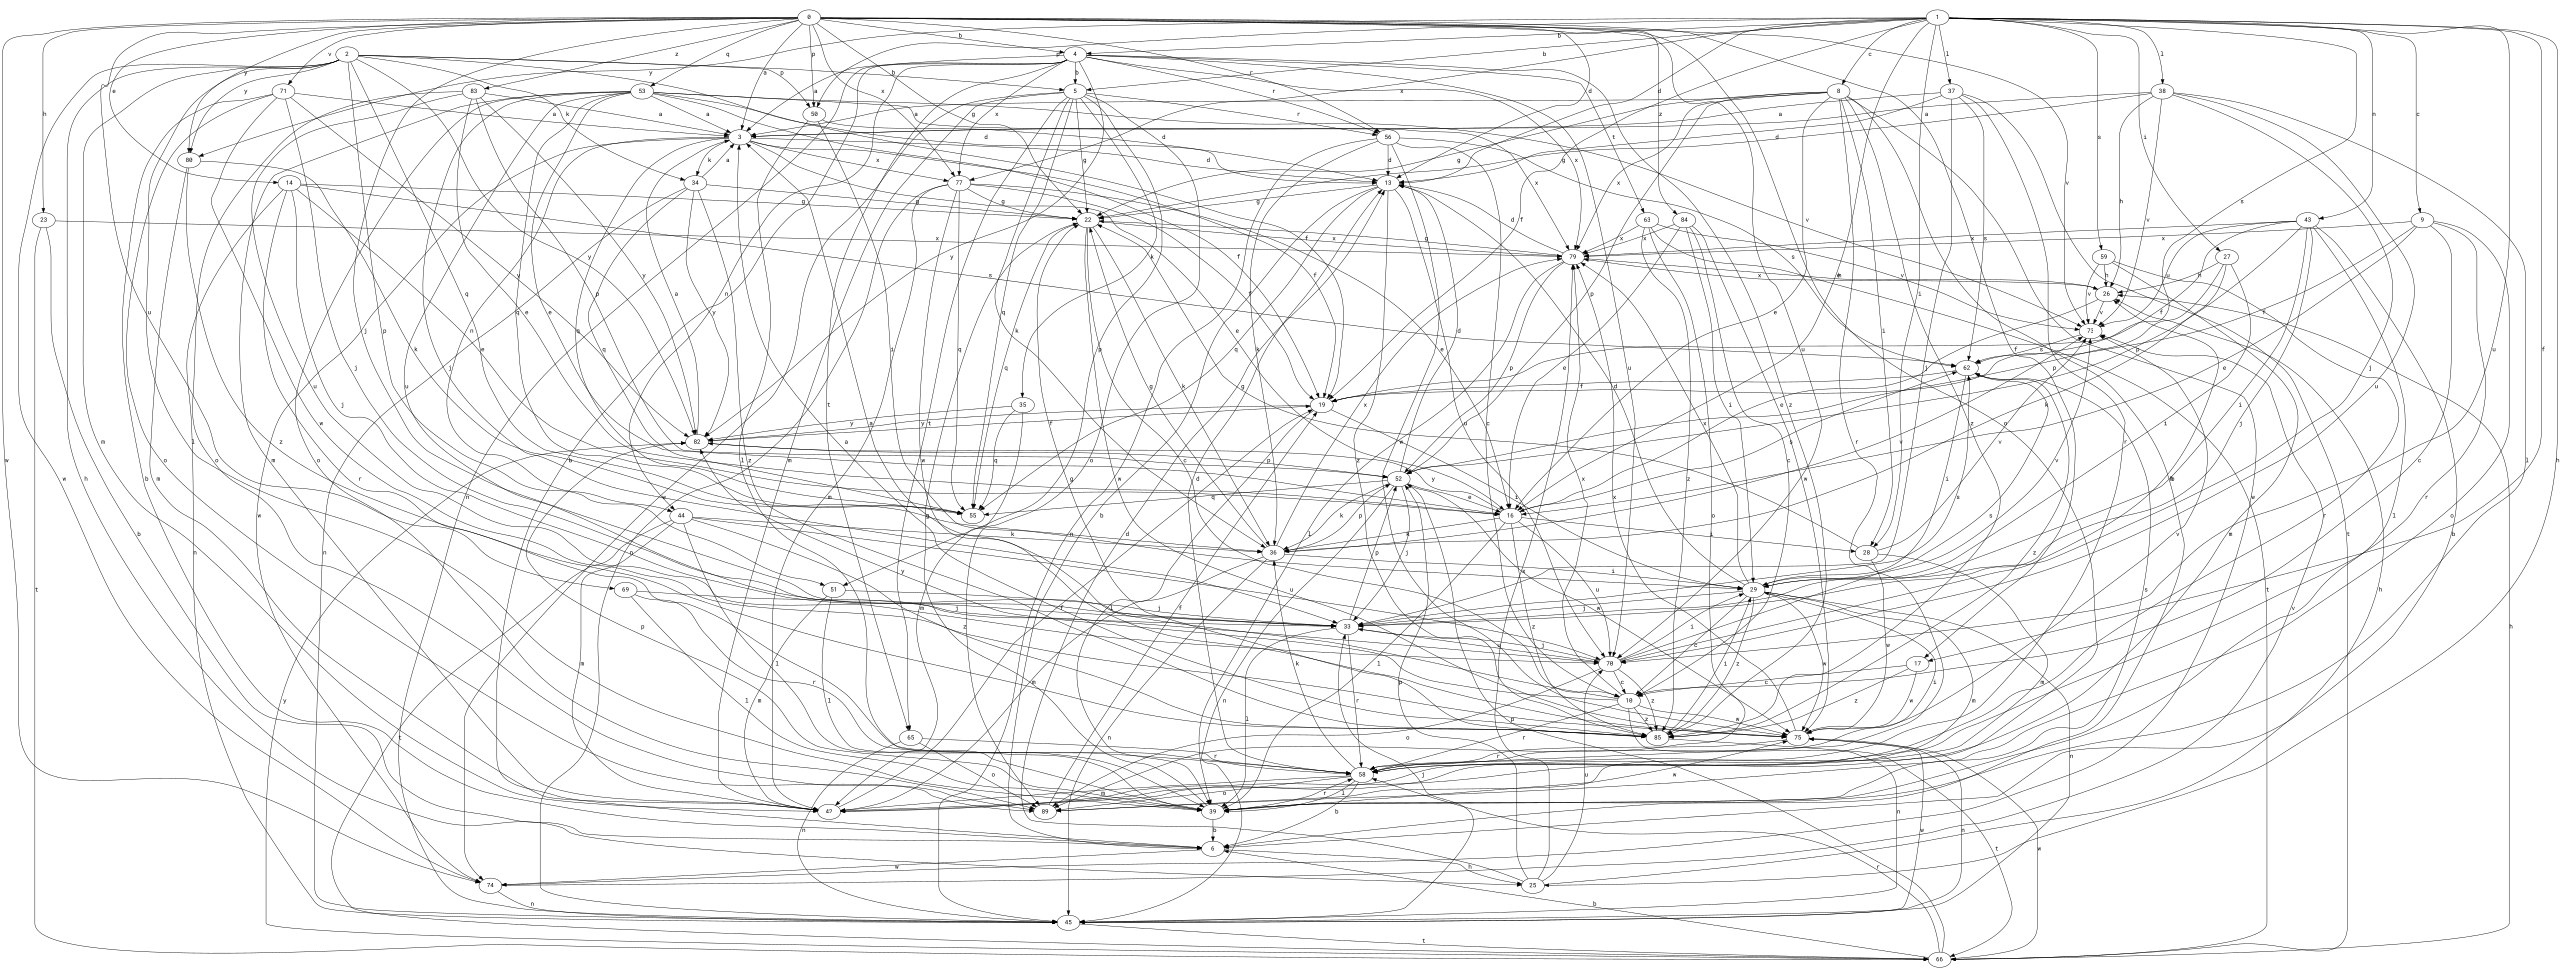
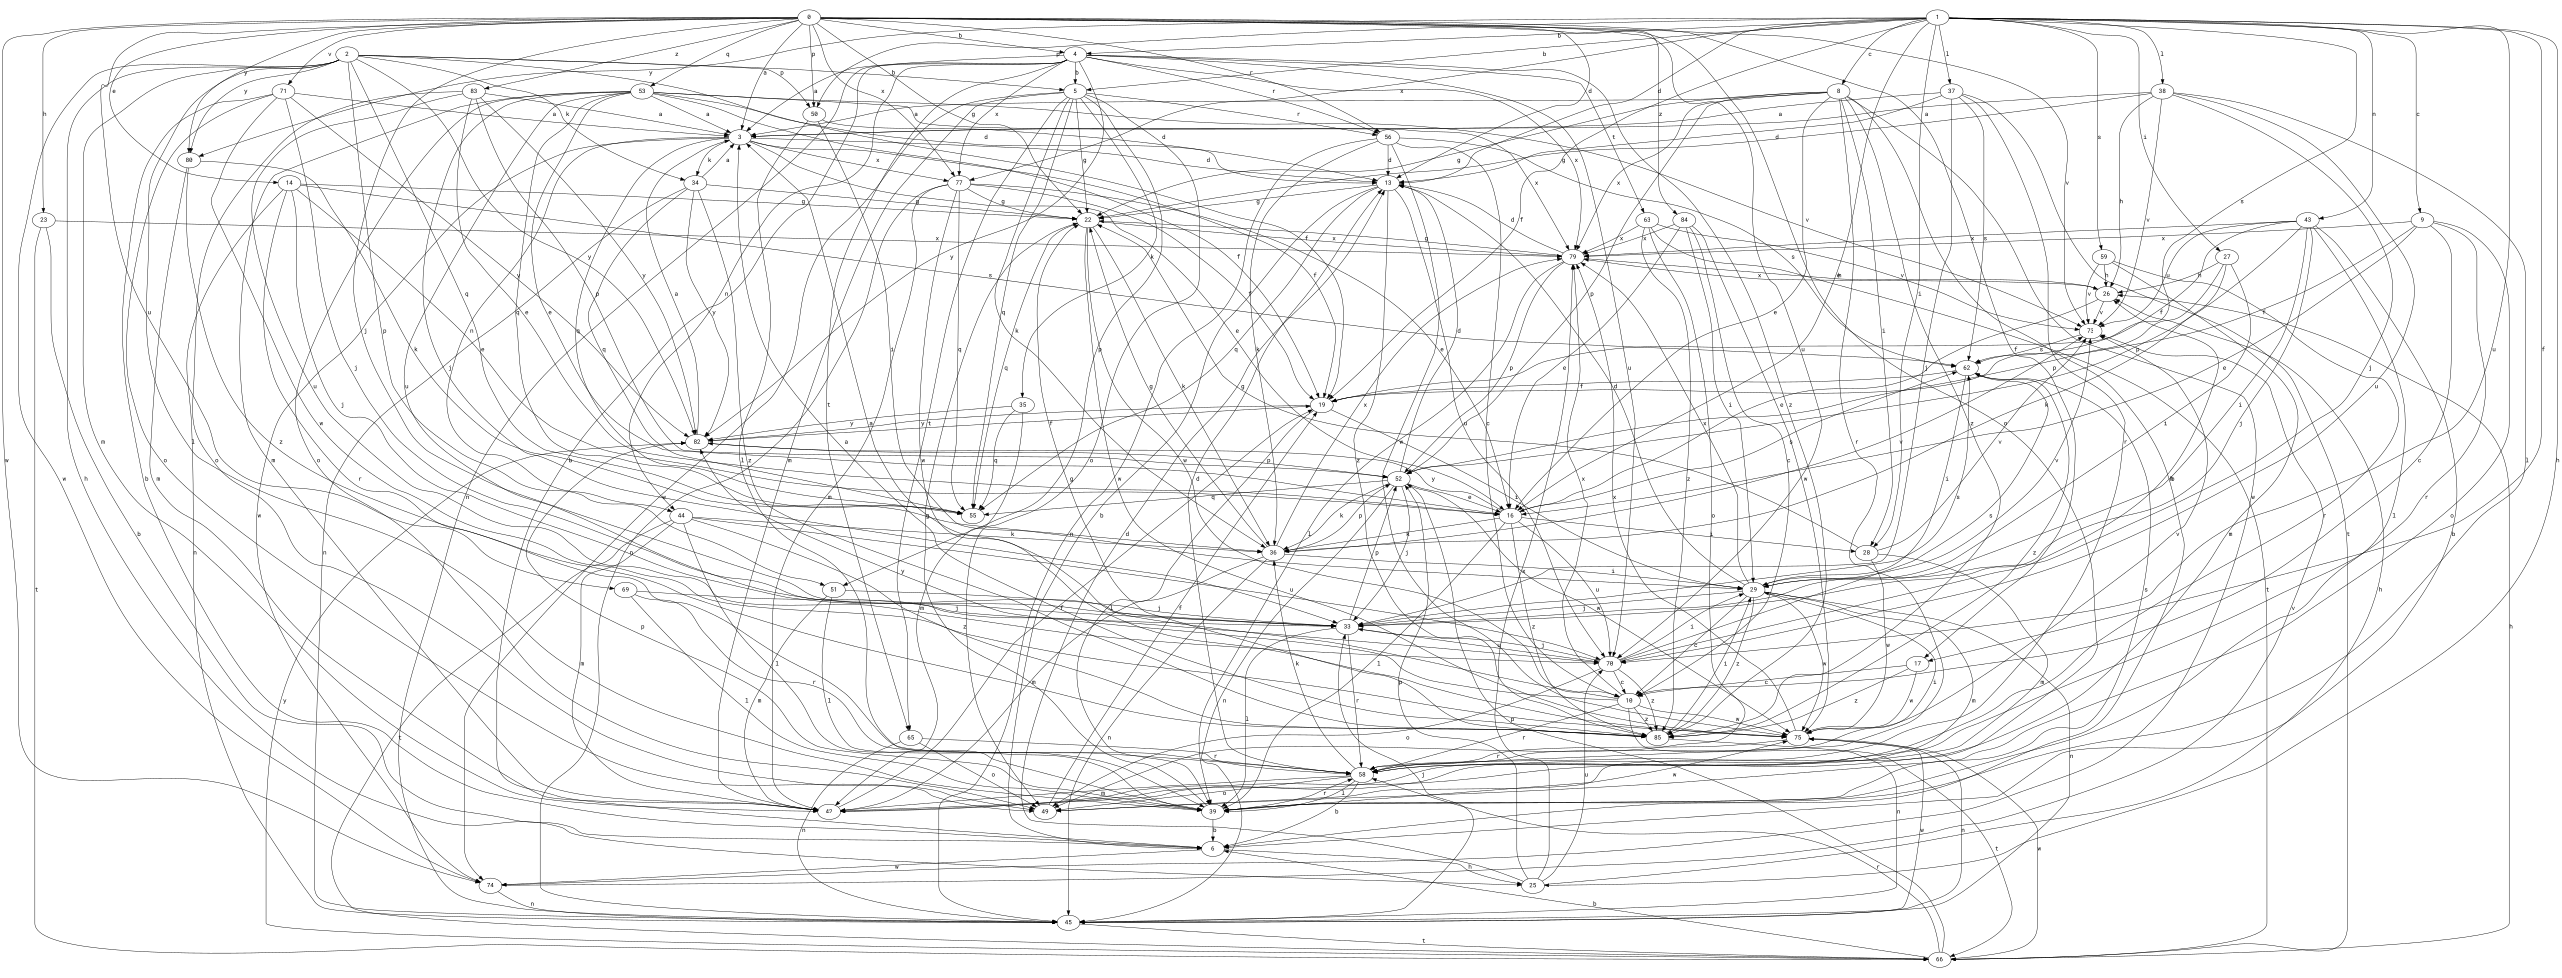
edge "22" -> "10": label "c" -> "w"
node "89": label "89" -> "49"
